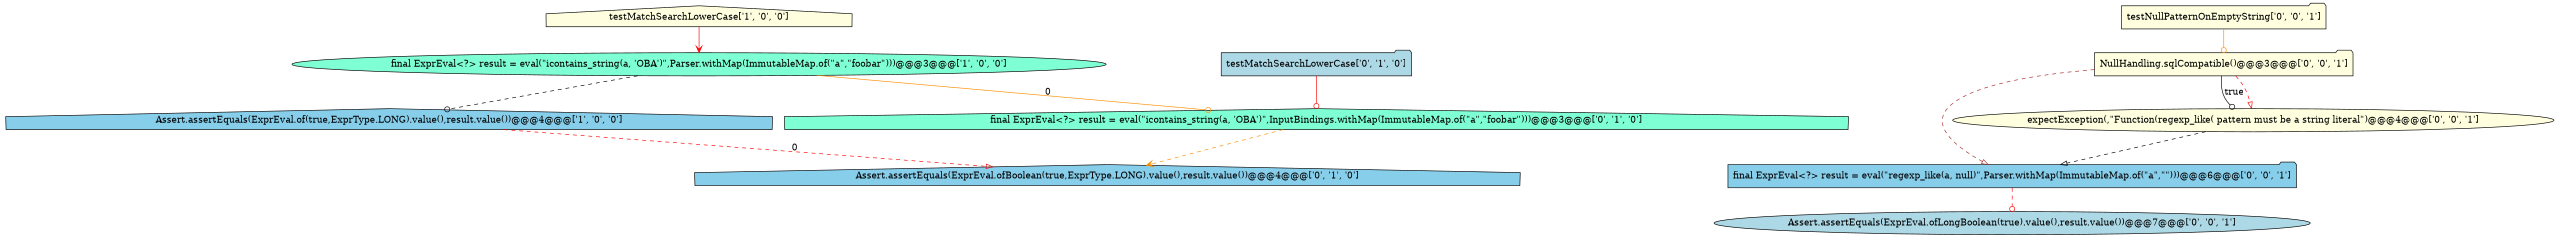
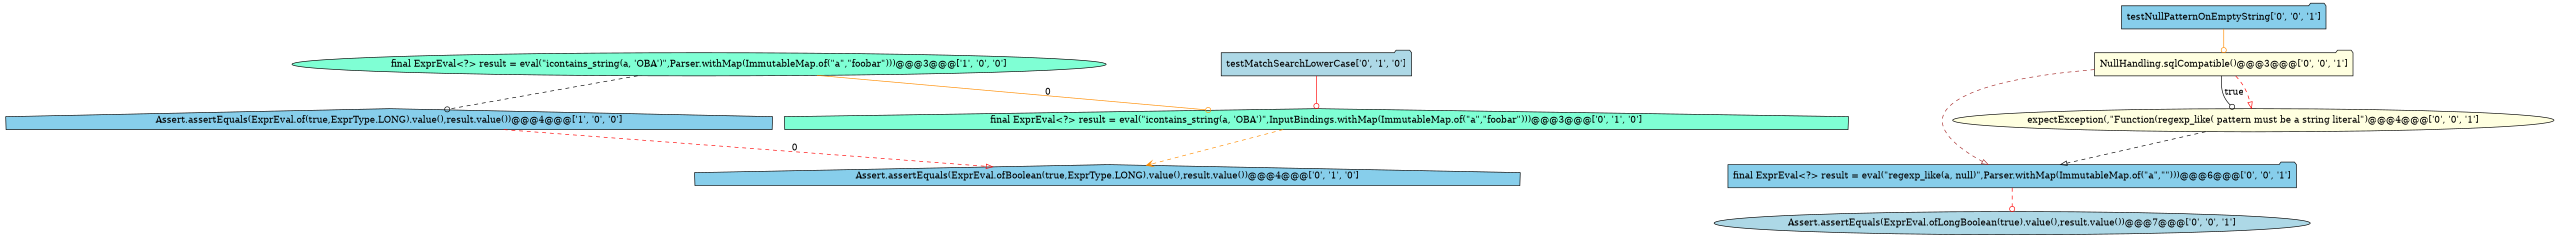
node "testMatchSearchLowerCase['1', '0', '0']": removed
node "testNullPatternOnEmptyString['0', '0', '1']": fillcolor lightyellow -> skyblue
